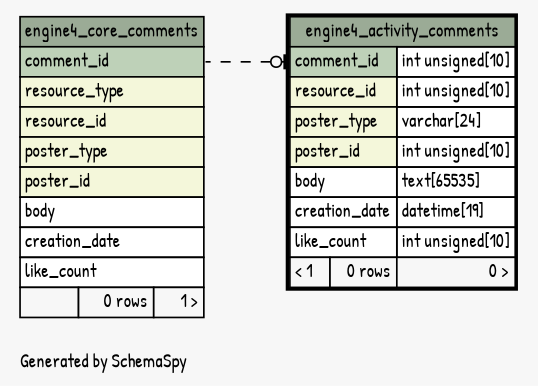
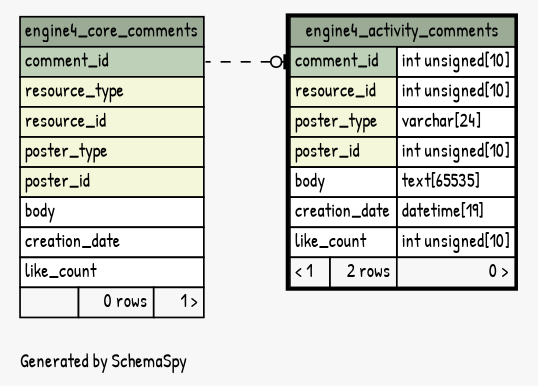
node "engine4_activity_comments": text "0 rows" -> "2 rows"
